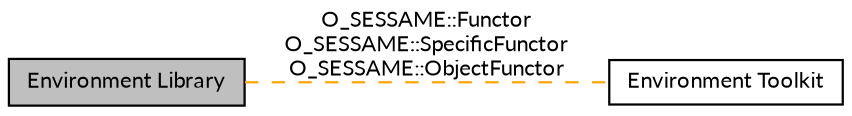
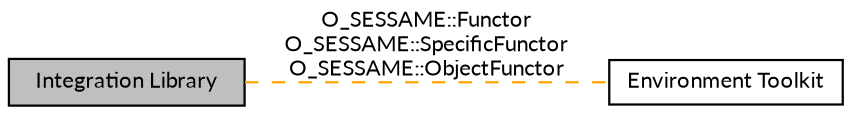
node "Environment Library": label "Environment Library" -> "Integration Library"
